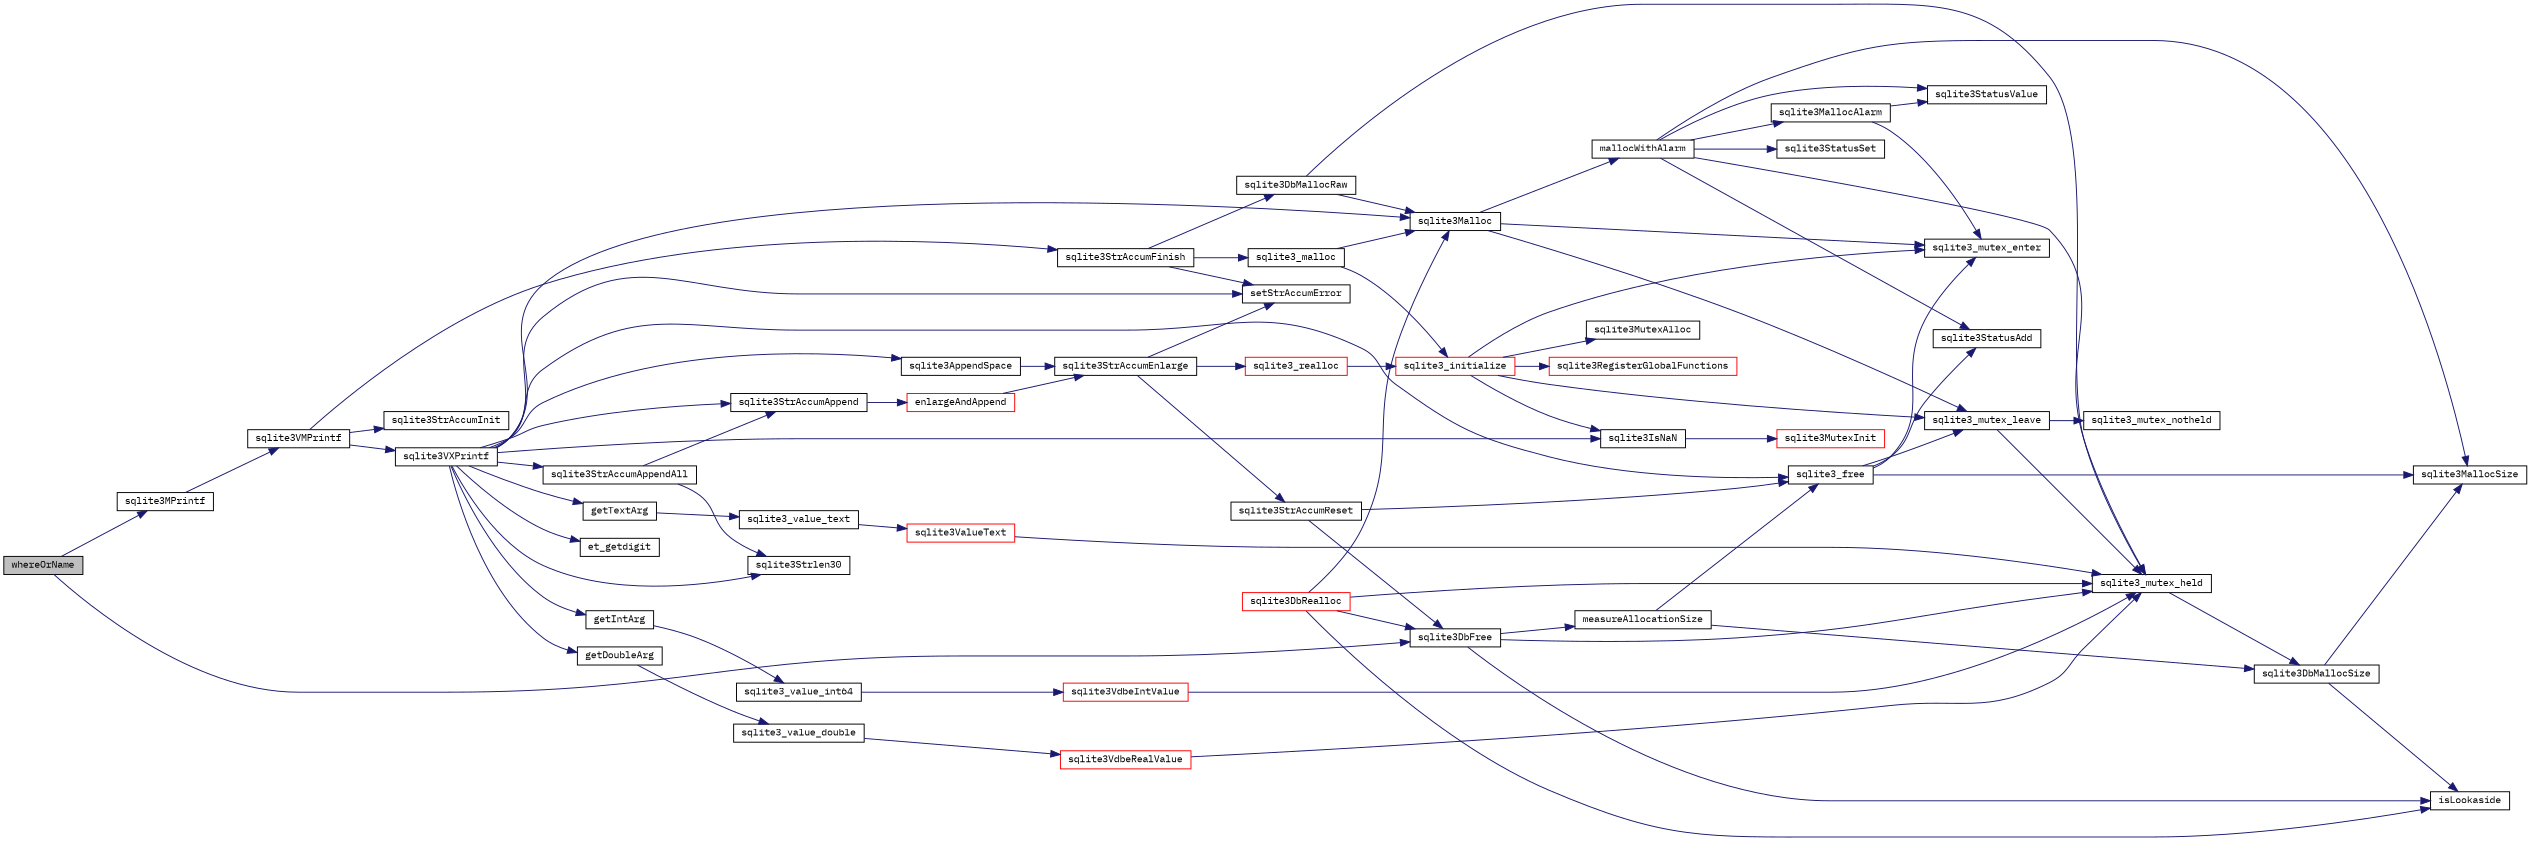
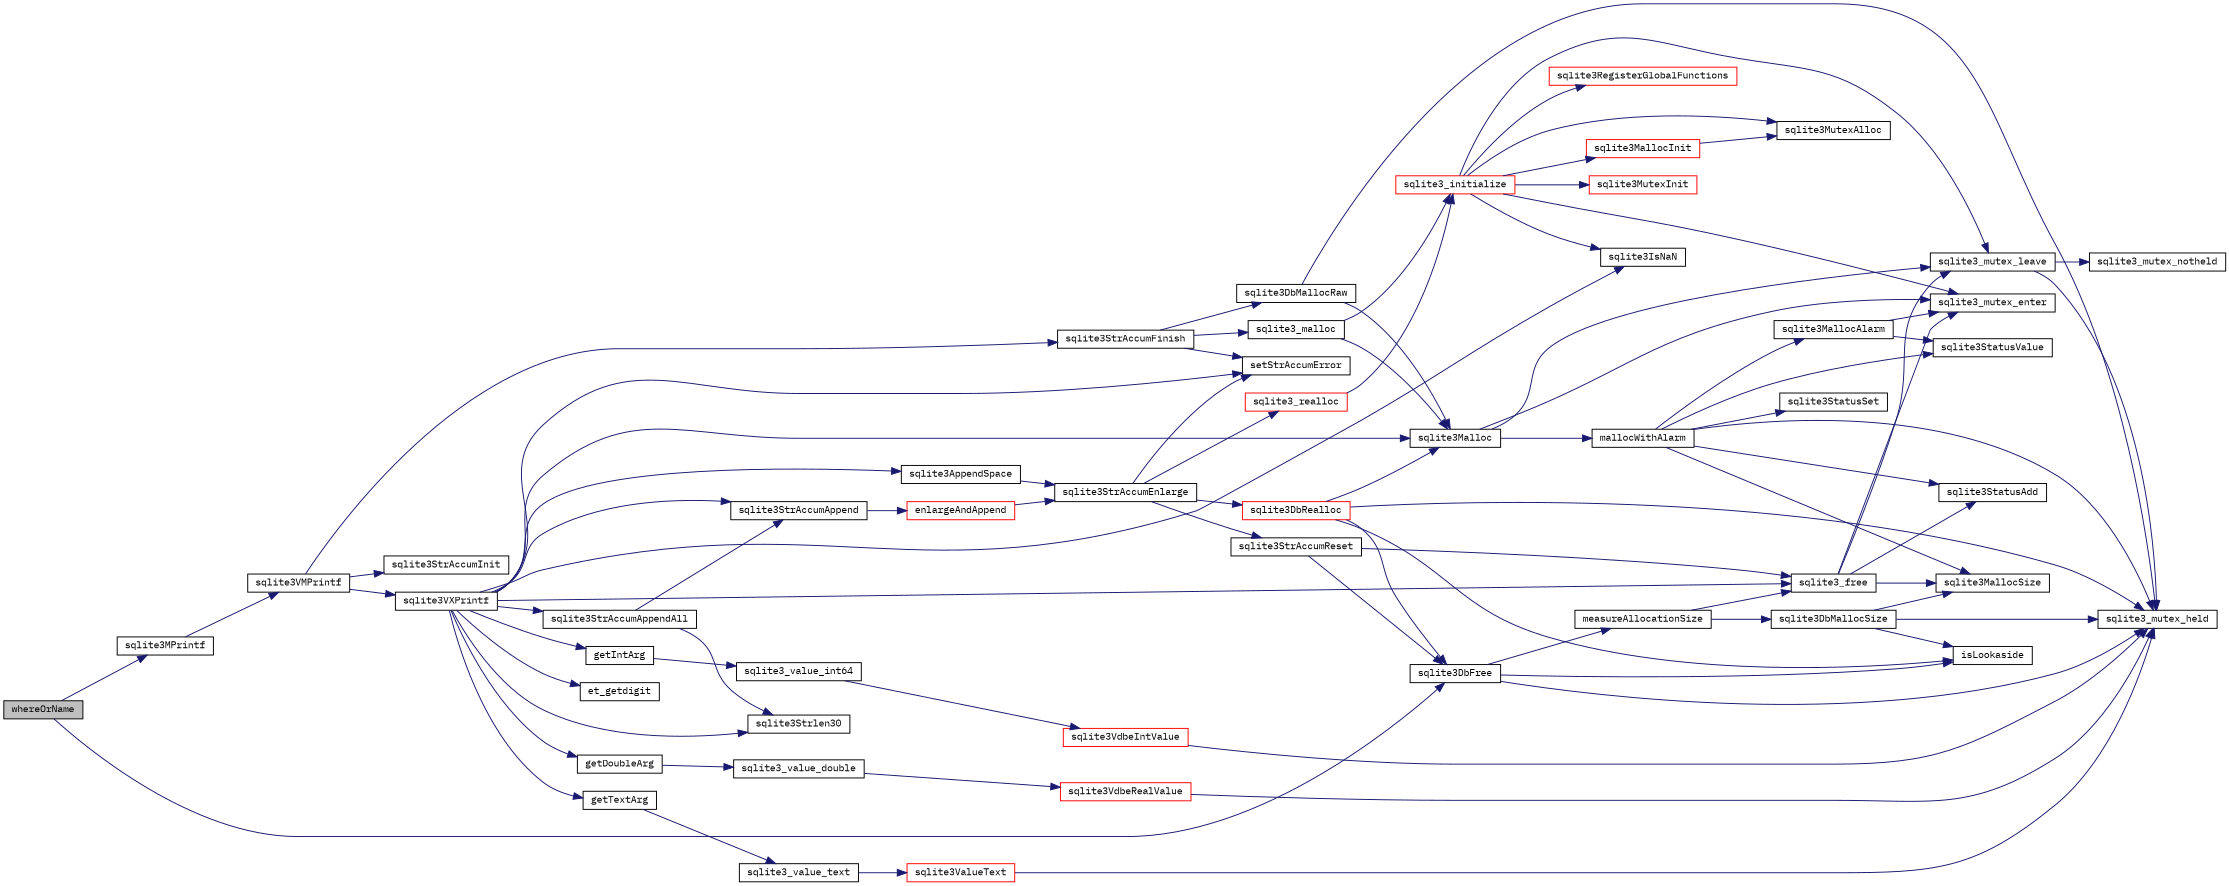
node "sqlite3MallocInit": added
edge "sqlite3IsNaN" -> "sqlite3MutexInit": now "sqlite3_initialize" -> "sqlite3MutexInit"
edge "sqlite3StrAccumEnlarge" -> "sqlite3DbRealloc": added
edge "sqlite3_mutex_held" -> "sqlite3DbMallocSize": reversed
